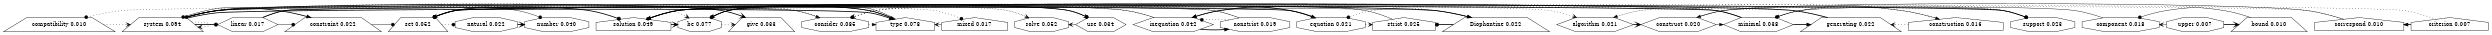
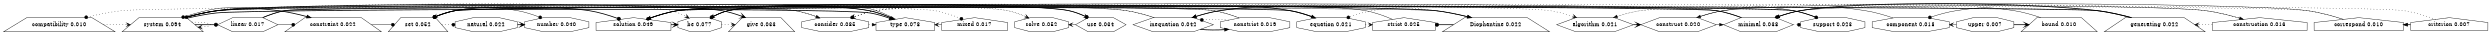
edge "minimal 0.038" -> "generating 0.022": reversed
